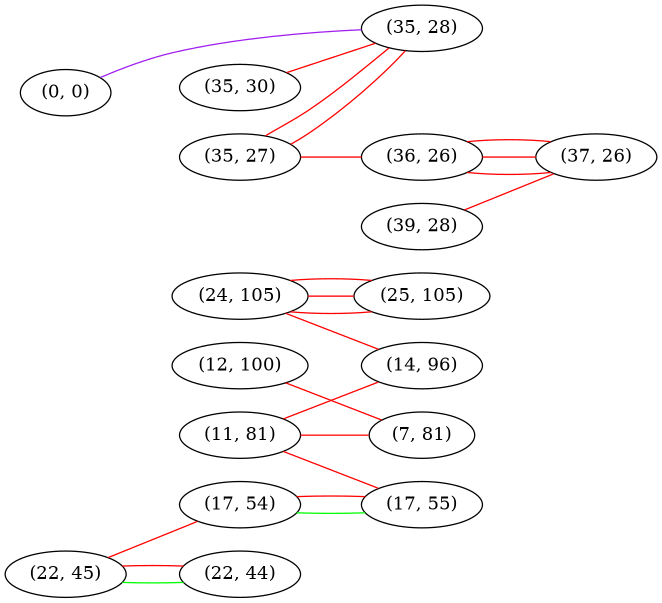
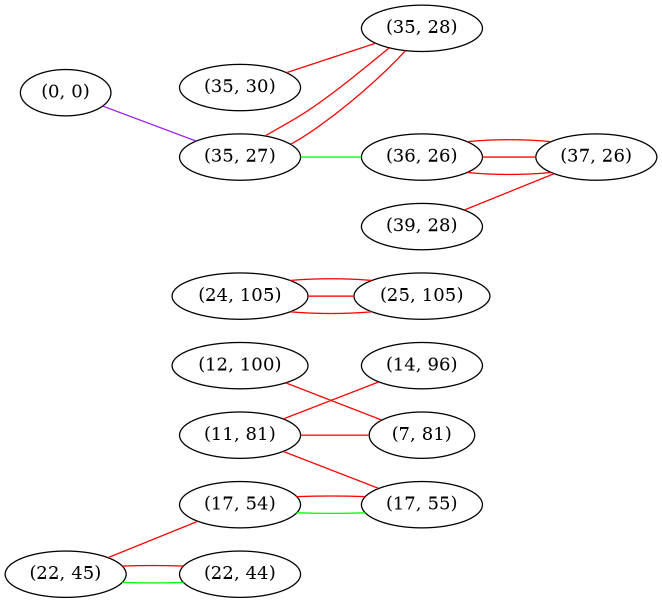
edge "(35, 28)" -- "(0, 0)": now "(35, 27)" -- "(0, 0)"
edge "(35, 27)" -- "(36, 26)": color red -> green
edge "(24, 105)" -- "(14, 96)": removed
